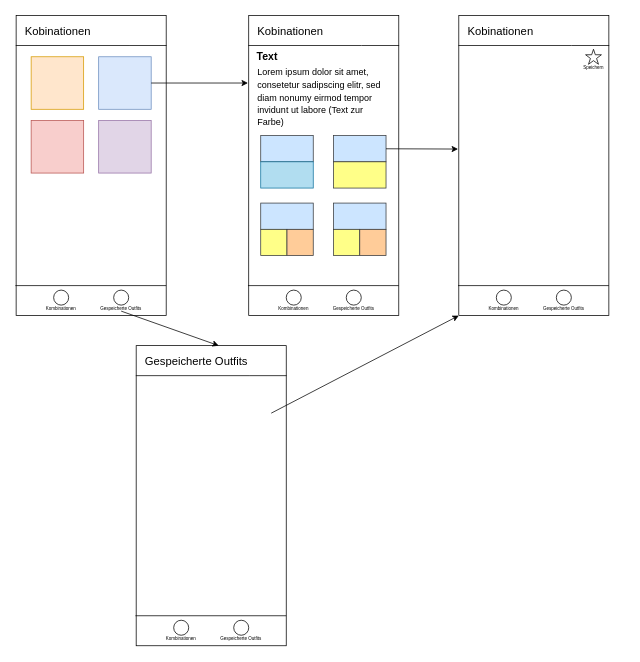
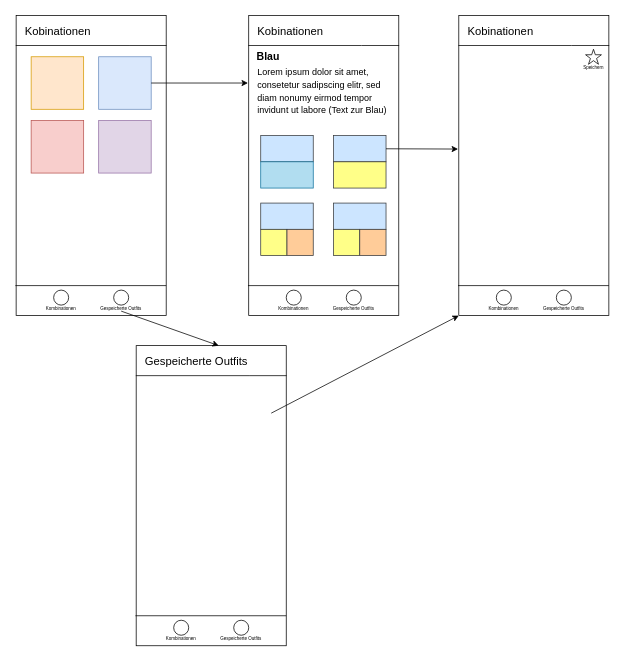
node "Text": label "Text" -> "Blau"
node "Lorem ipsum dolor sit amet, consetetur sadipscing elitr, sed diam nonumy eirmod tempor invidunt ut labore (Text zur Farbe)": label "Lorem ipsum dolor sit amet, consetetur sadipscing elitr, sed diam nonumy eirmod tempor invidunt ut labore (Text zur Farbe)" -> "Lorem ipsum dolor sit amet, consetetur sadipscing elitr, sed diam nonumy eirmod tempor invidunt ut labore (Text zur Blau)"
